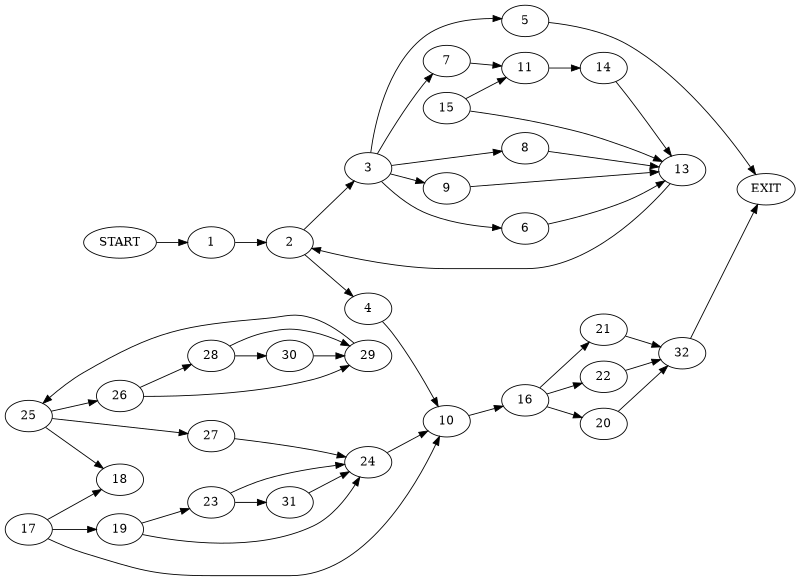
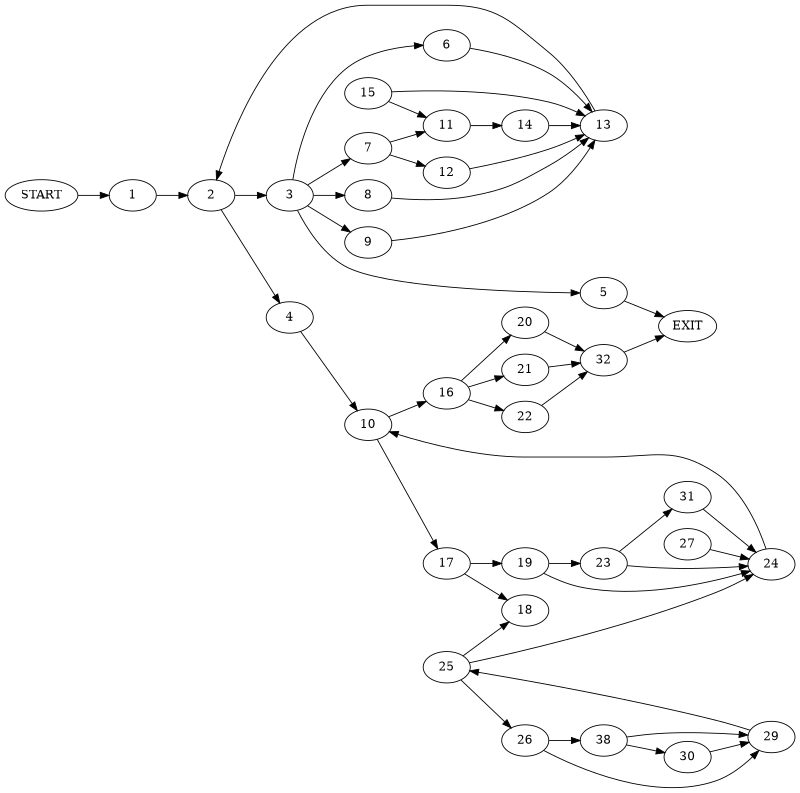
node "12": added
node "28": label "28" -> "38"
edge "25" -> "27": now "25" -> "24"
edge "17" -> "10": reversed
